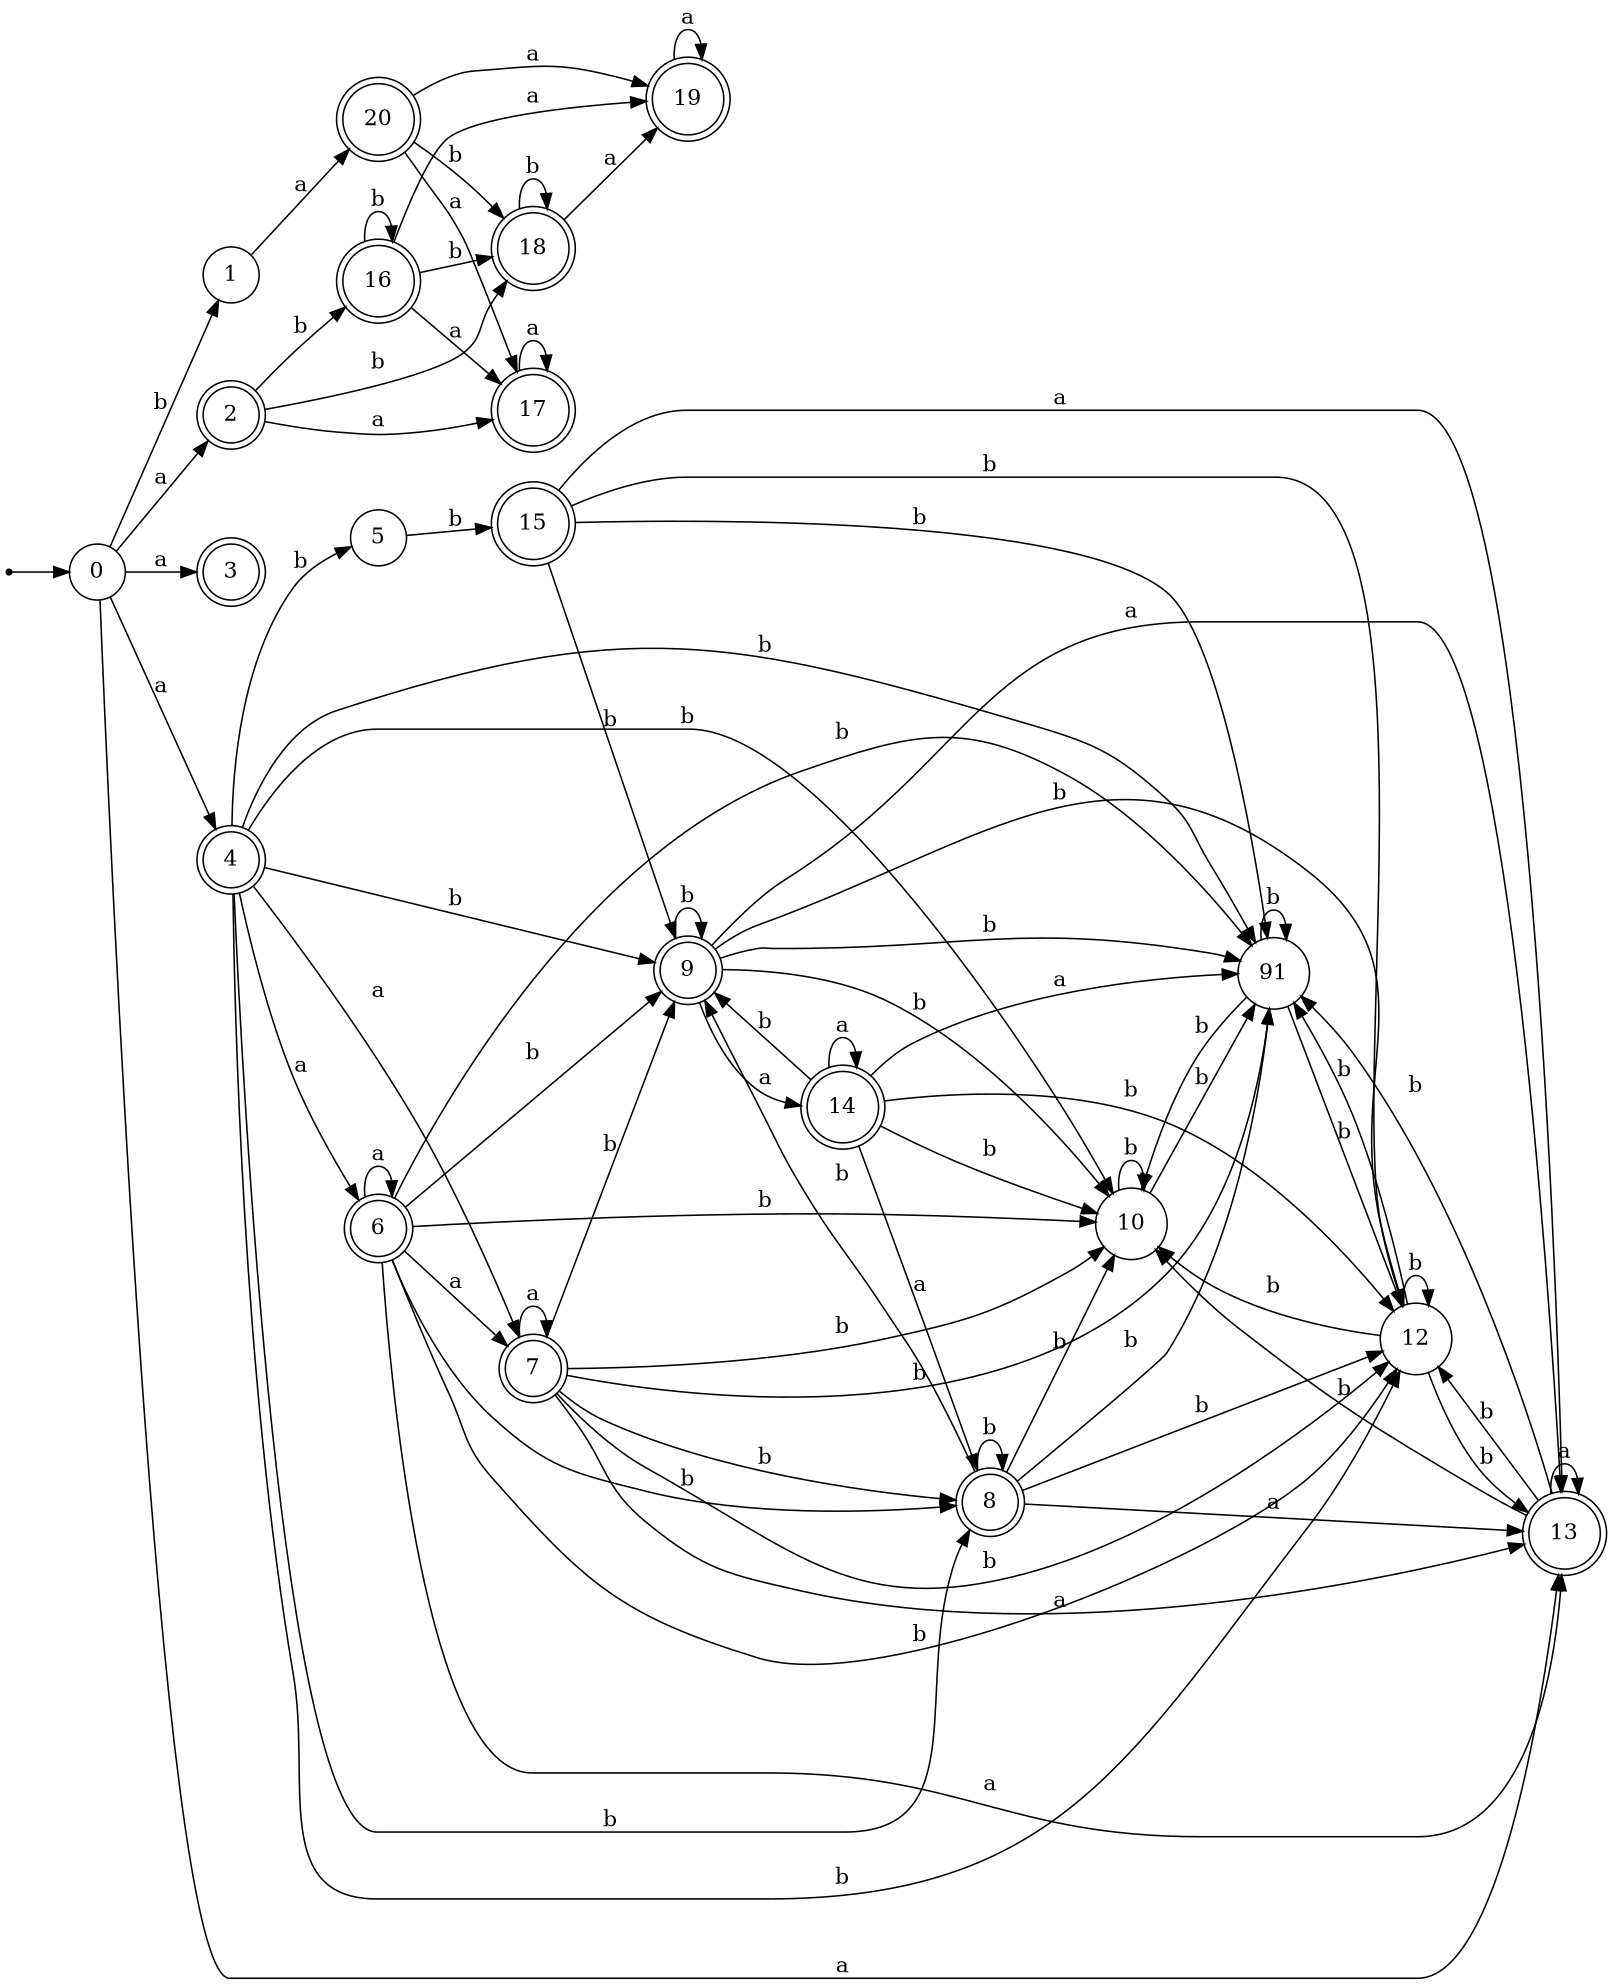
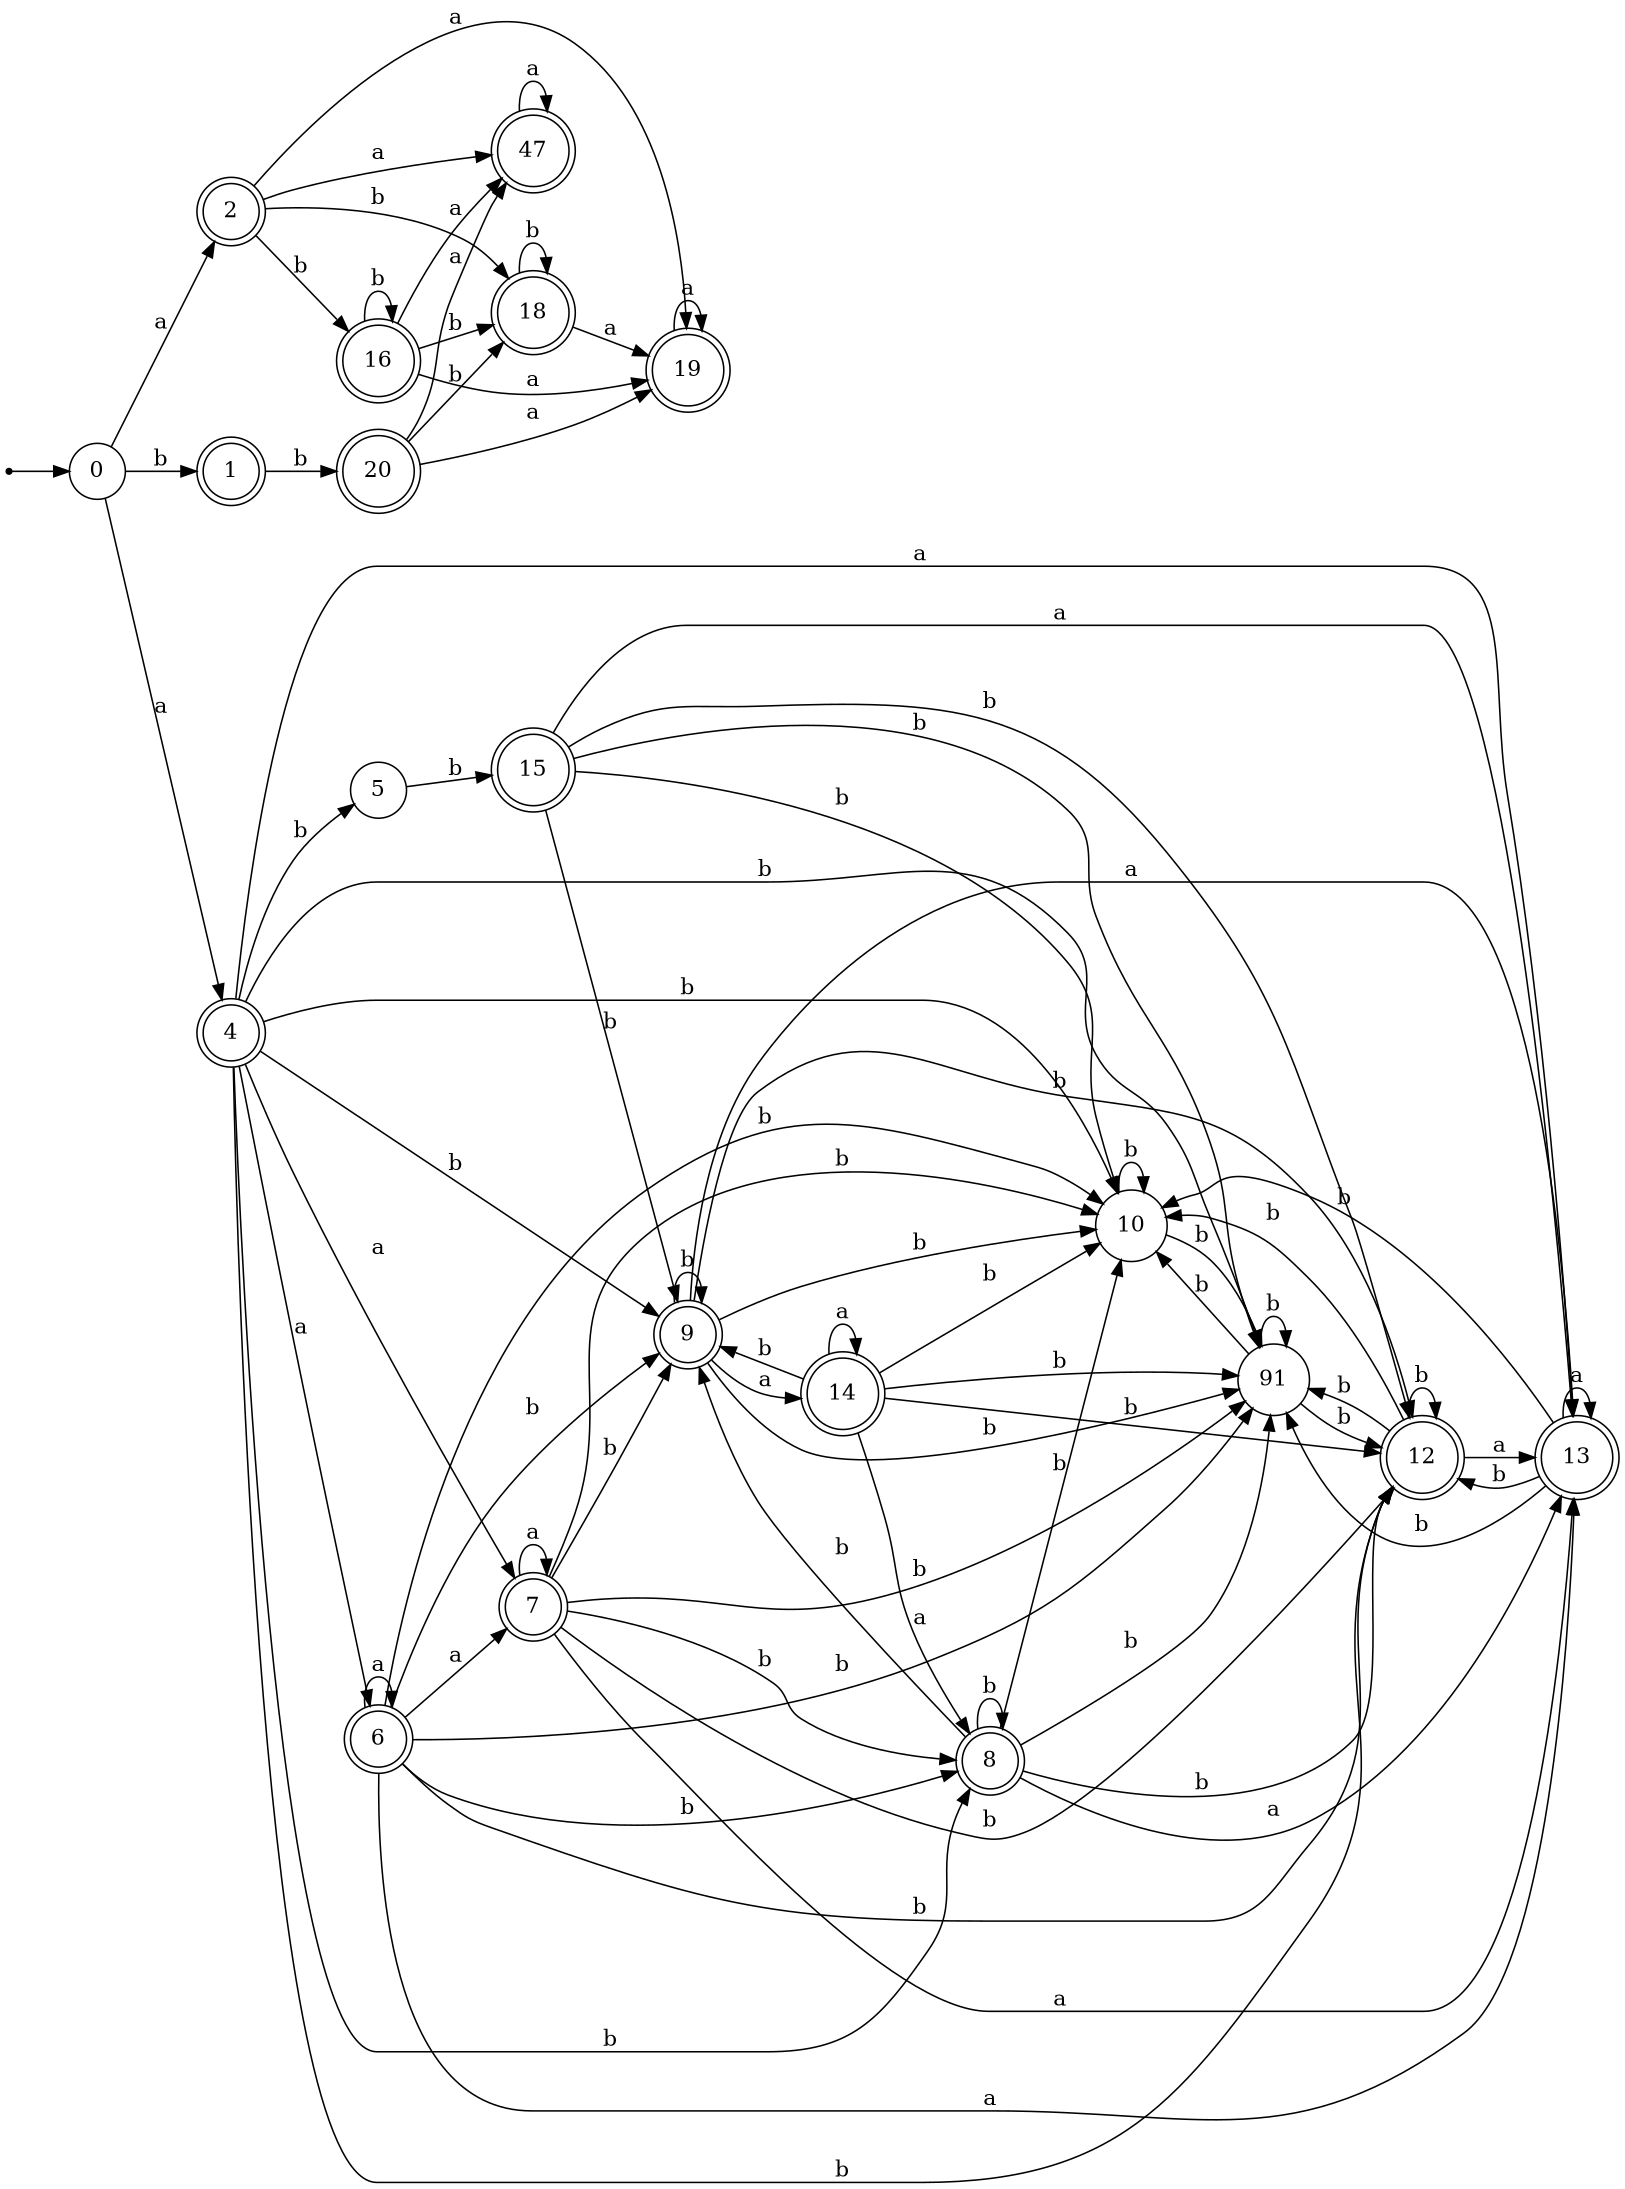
edge "2" -> "19": added, label "a"
edge "1" -> "20": label "a" -> "b"
node "1": shape circle -> doublecircle
node "17": label "17" -> "47"
node "3": removed
edge "15" -> "10": added, label "b"
edge "14" -> "91": label "a" -> "b"
node "12": shape circle -> doublecircle
edge "12" -> "13": label "b" -> "a"
edge "0" -> "13": now "4" -> "13"
